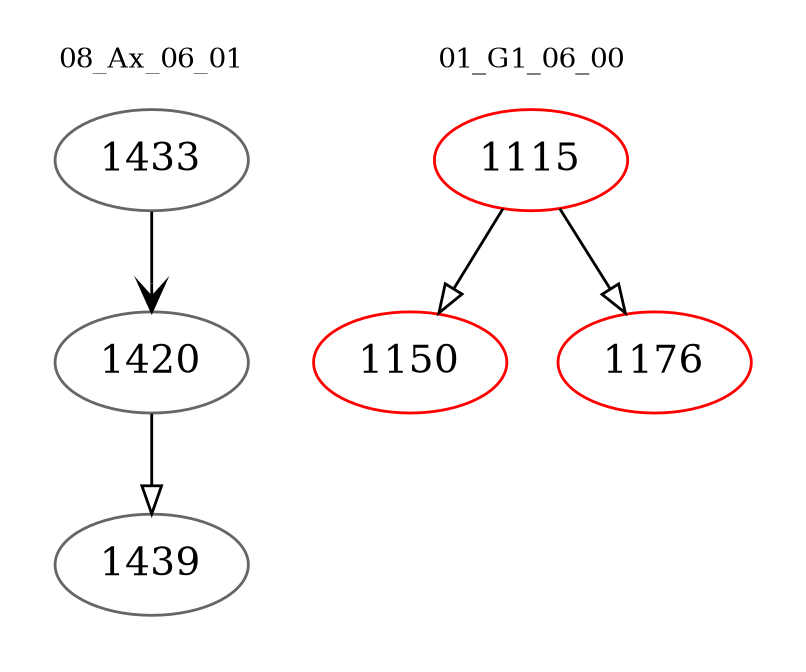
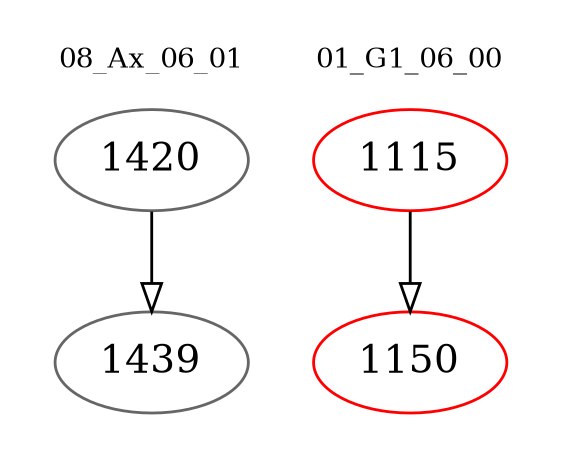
node "1433": removed
node "1176": removed
